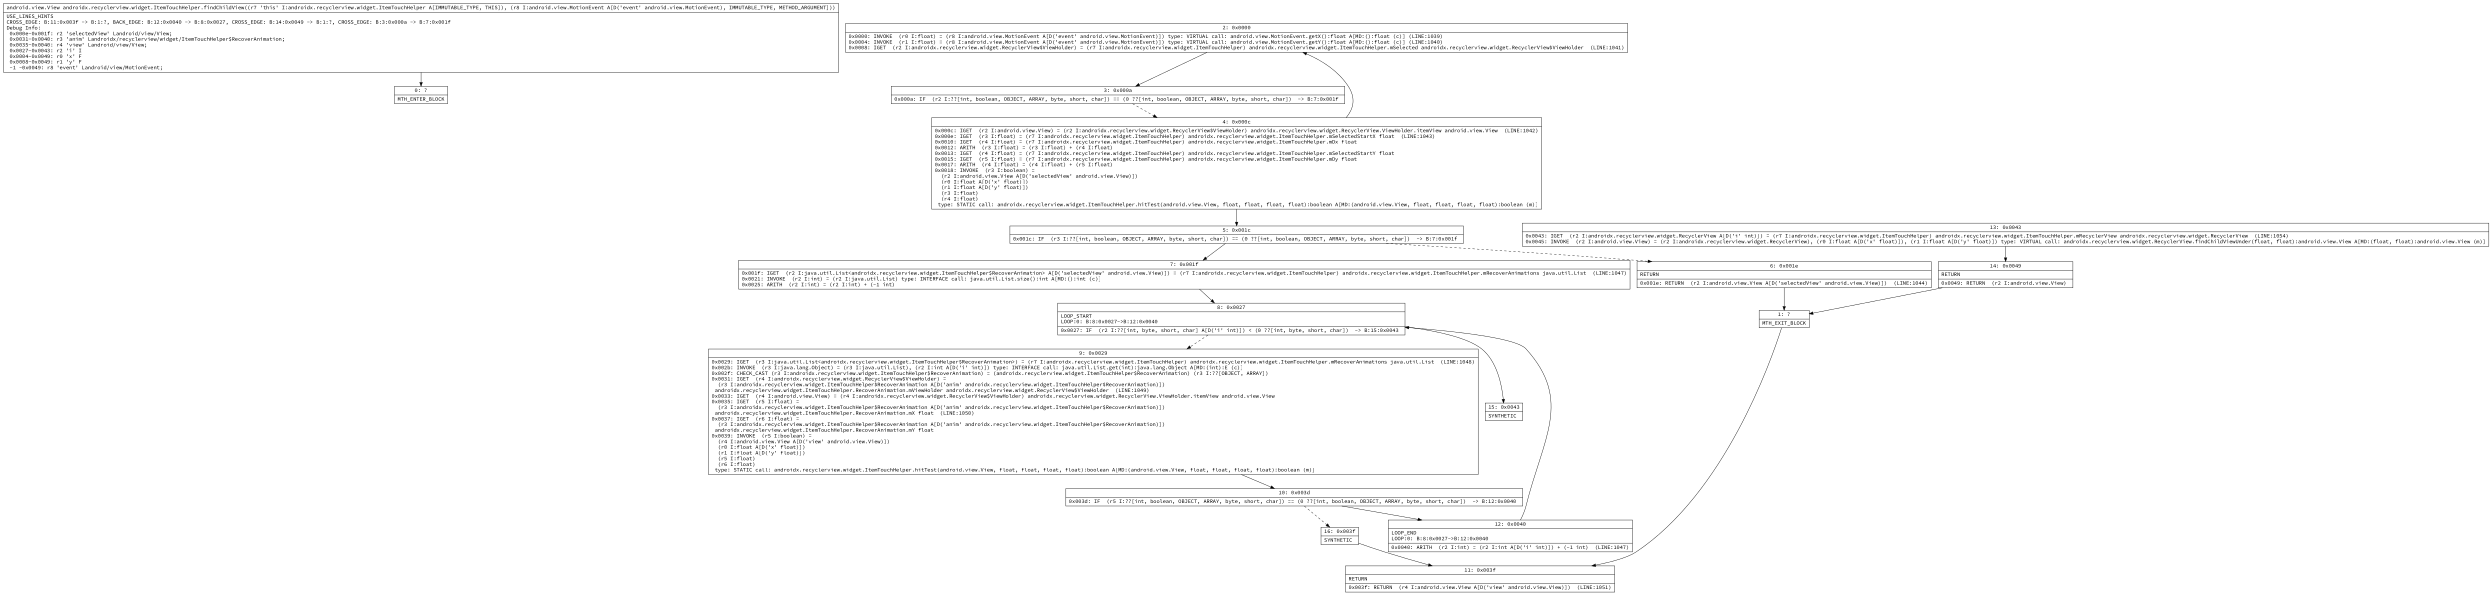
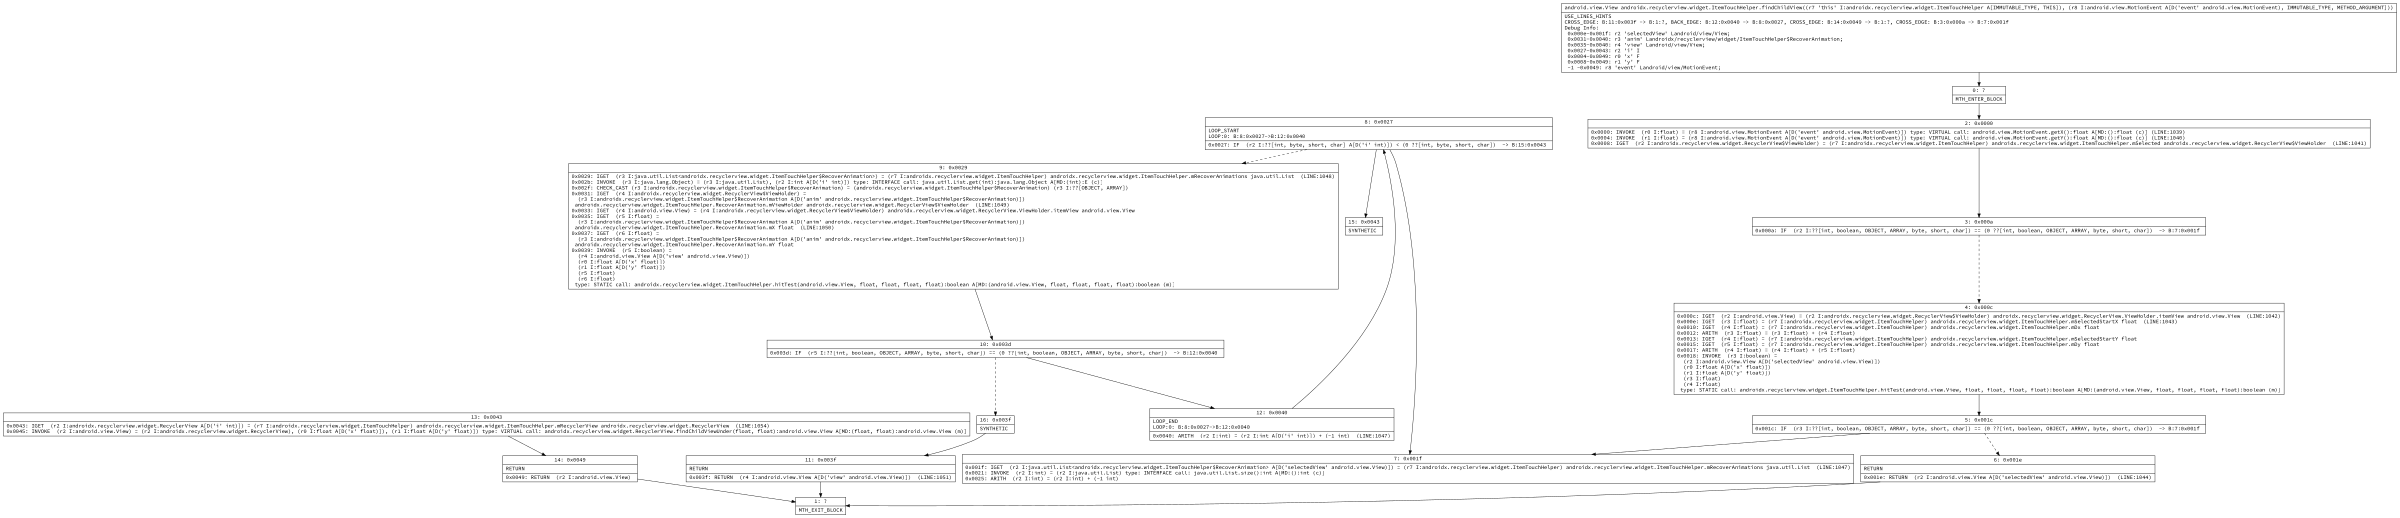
edge "4: 0x000c" -> "2: 0x0000": now "0: ?" -> "2: 0x0000"
edge "7: 0x001f" -> "8: 0x0027": reversed
edge "1: ?" -> "11: 0x003f": reversed
